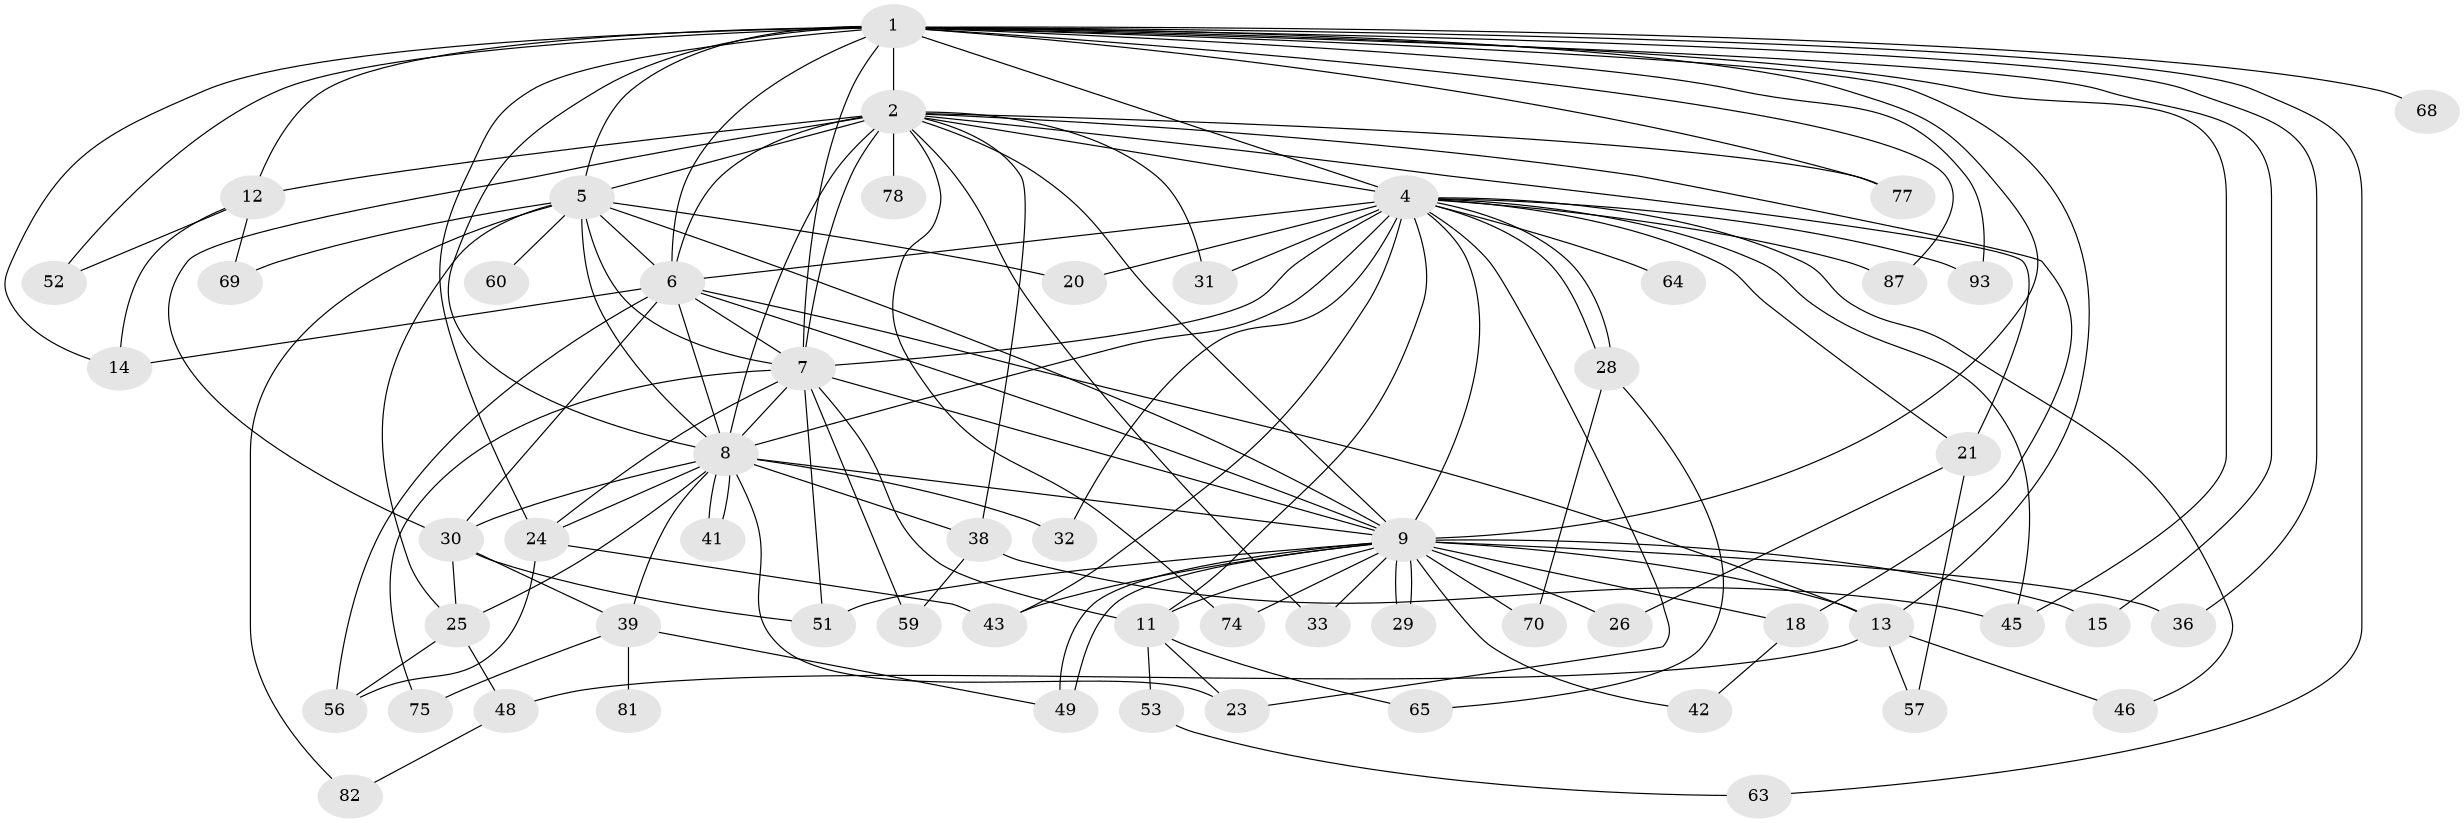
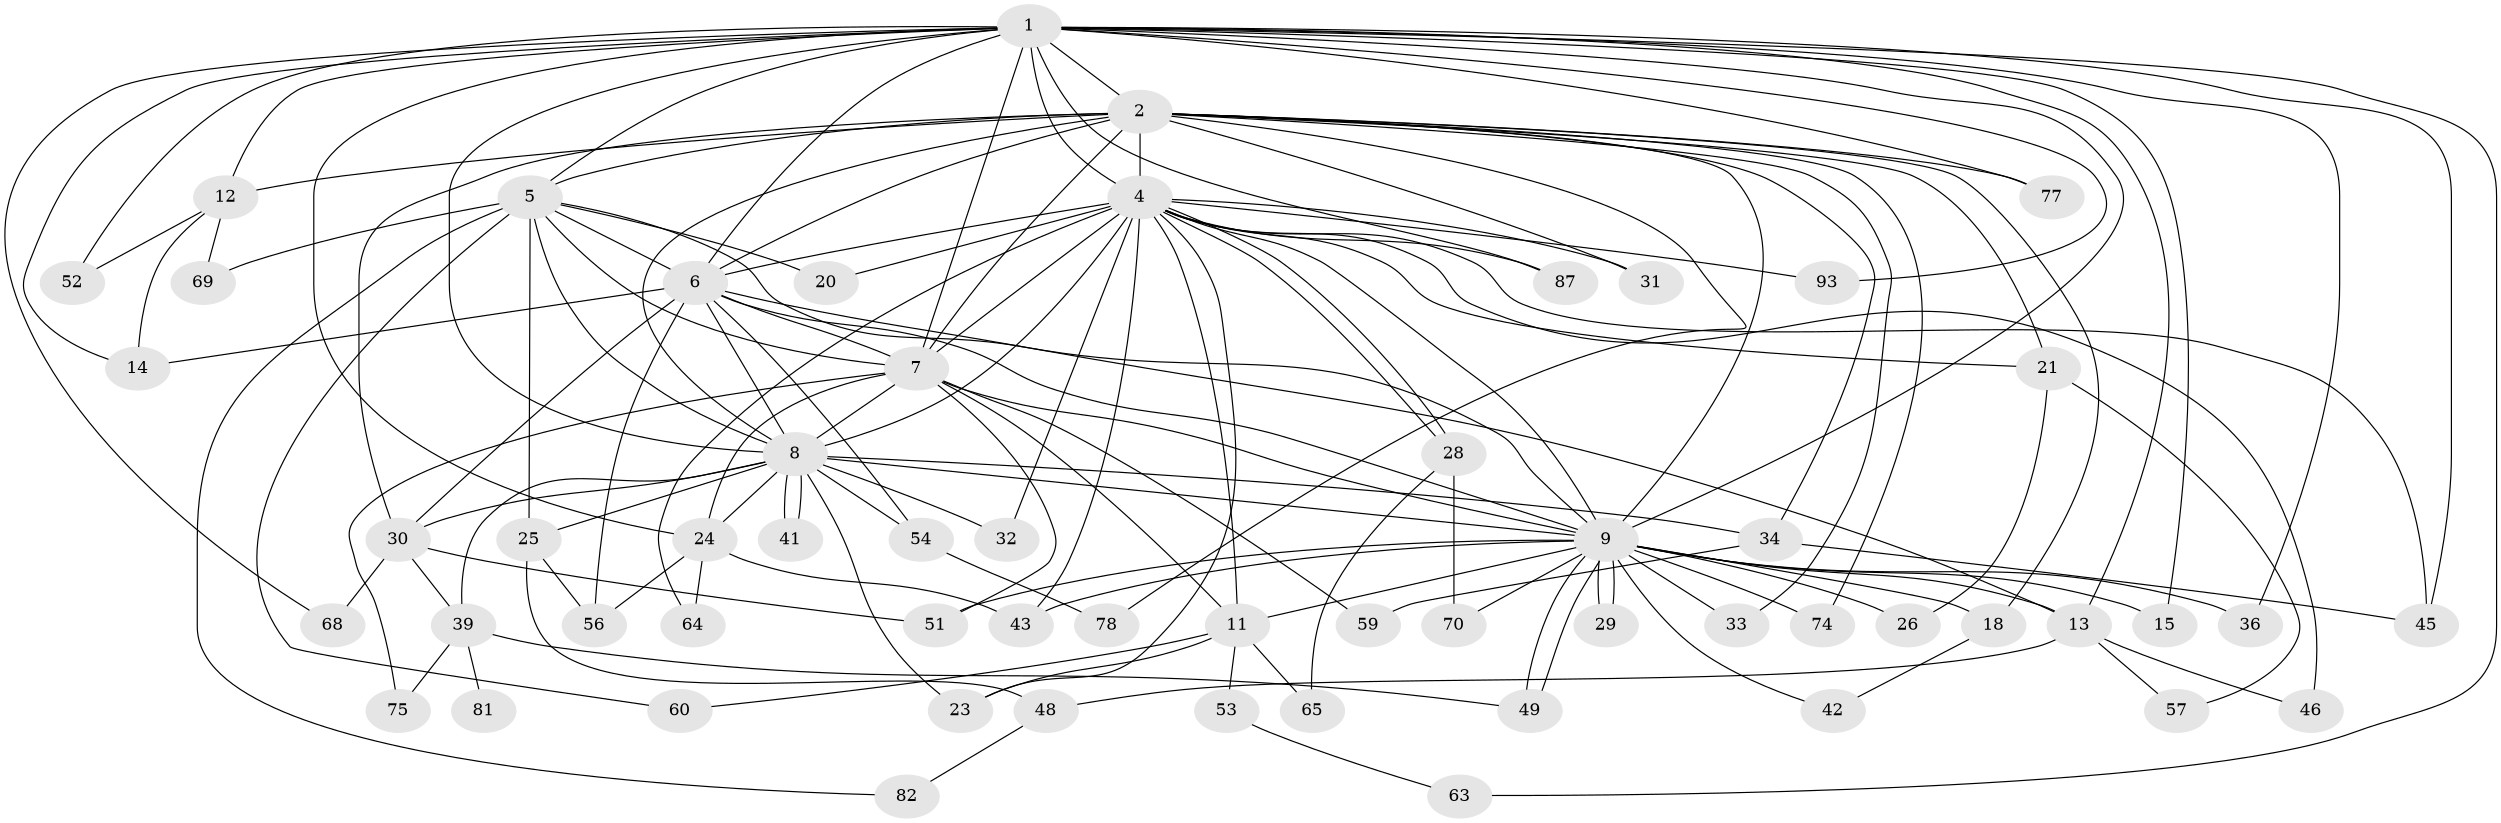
node "54": added
node "38": label "38" -> "34"
edge "24" -- "64": added
edge "30" -- "25": now "30" -- "68"
edge "11" -- "60": added
